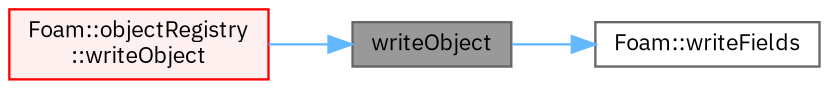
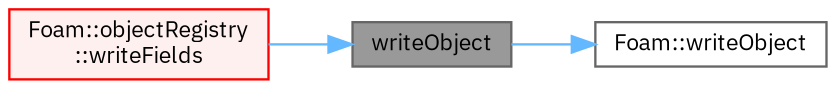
node "Foam::objectRegistry ::writeObject": label "Foam::objectRegistry ::writeObject" -> "Foam::objectRegistry ::writeFields"
node "Foam::writeFields": label "Foam::writeFields" -> "Foam::writeObject"
